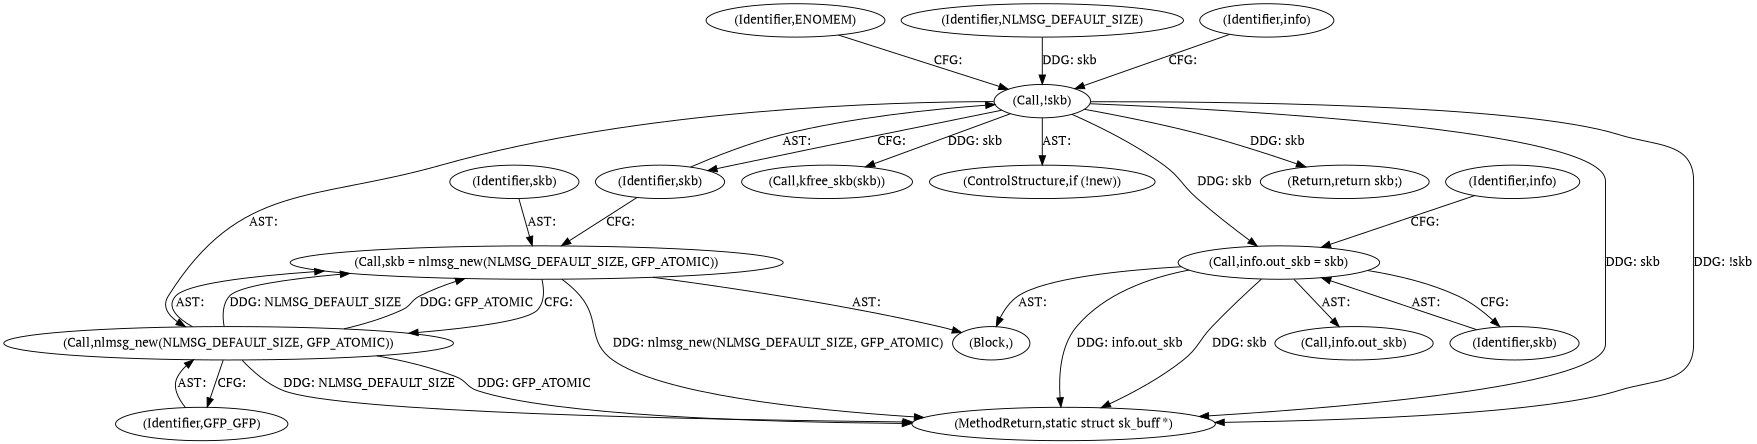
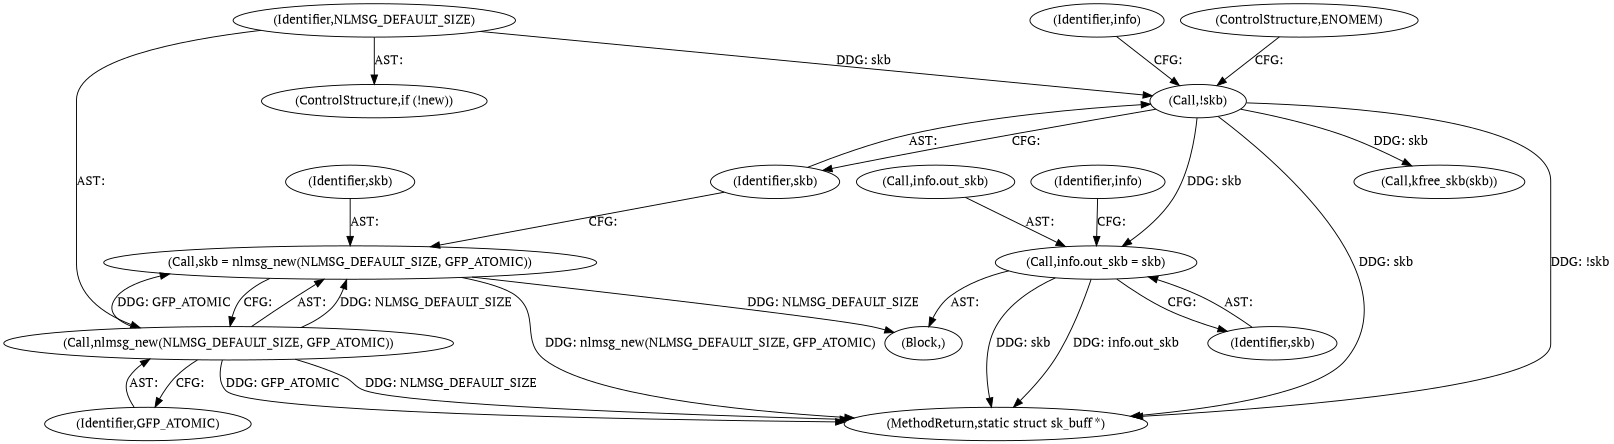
node "(Identifier,ENOMEM)": label "(Identifier,ENOMEM)" -> "(ControlStructure,ENOMEM)"
edge "(Call,!skb)" -> "(ControlStructure,if (!new))": now "(Identifier,NLMSG_DEFAULT_SIZE)" -> "(ControlStructure,if (!new))"
edge "(Call,!skb)" -> "(Call,nlmsg_new(NLMSG_DEFAULT_SIZE, GFP_ATOMIC))": now "(Identifier,NLMSG_DEFAULT_SIZE)" -> "(Call,nlmsg_new(NLMSG_DEFAULT_SIZE, GFP_ATOMIC))"
node "(Return,return skb;)": removed
edge "(Call,info.out_skb = skb)" -> "(Call,info.out_skb)": reversed
edge "(Call,skb = nlmsg_new(NLMSG_DEFAULT_SIZE, GFP_ATOMIC))" -> "(Block,)": label "AST: " -> "DDG: NLMSG_DEFAULT_SIZE"
node "(Identifier,GFP_GFP)": label "(Identifier,GFP_GFP)" -> "(Identifier,GFP_ATOMIC)"
